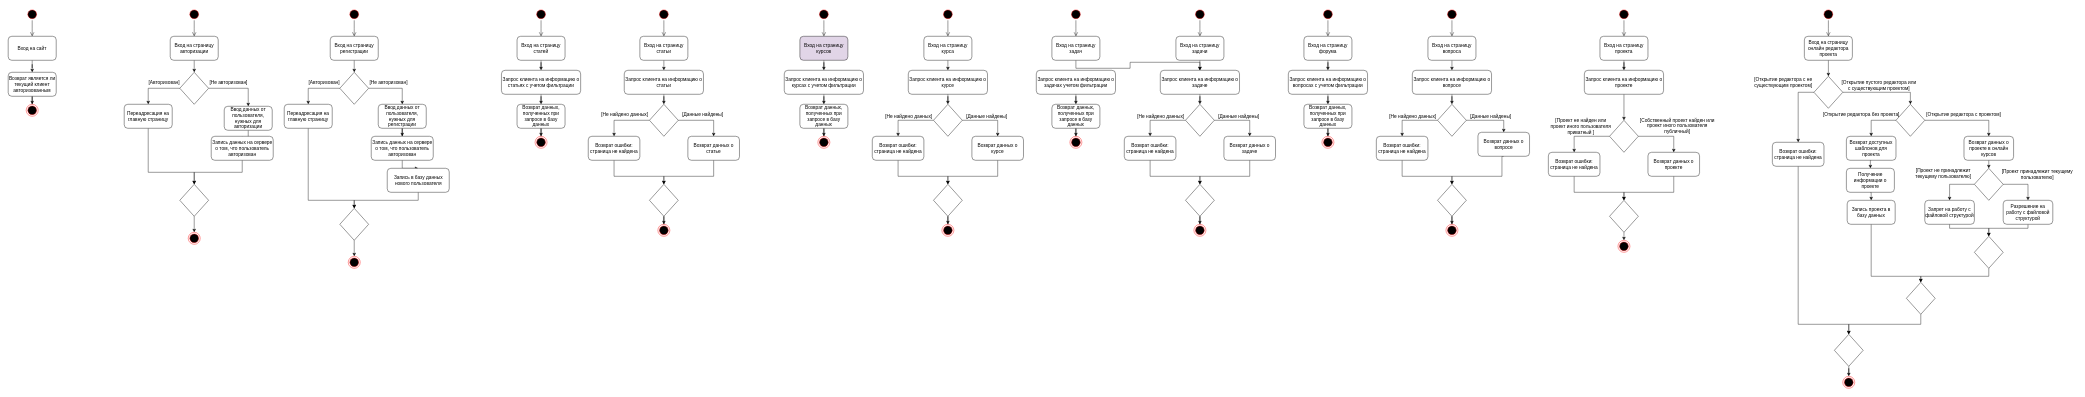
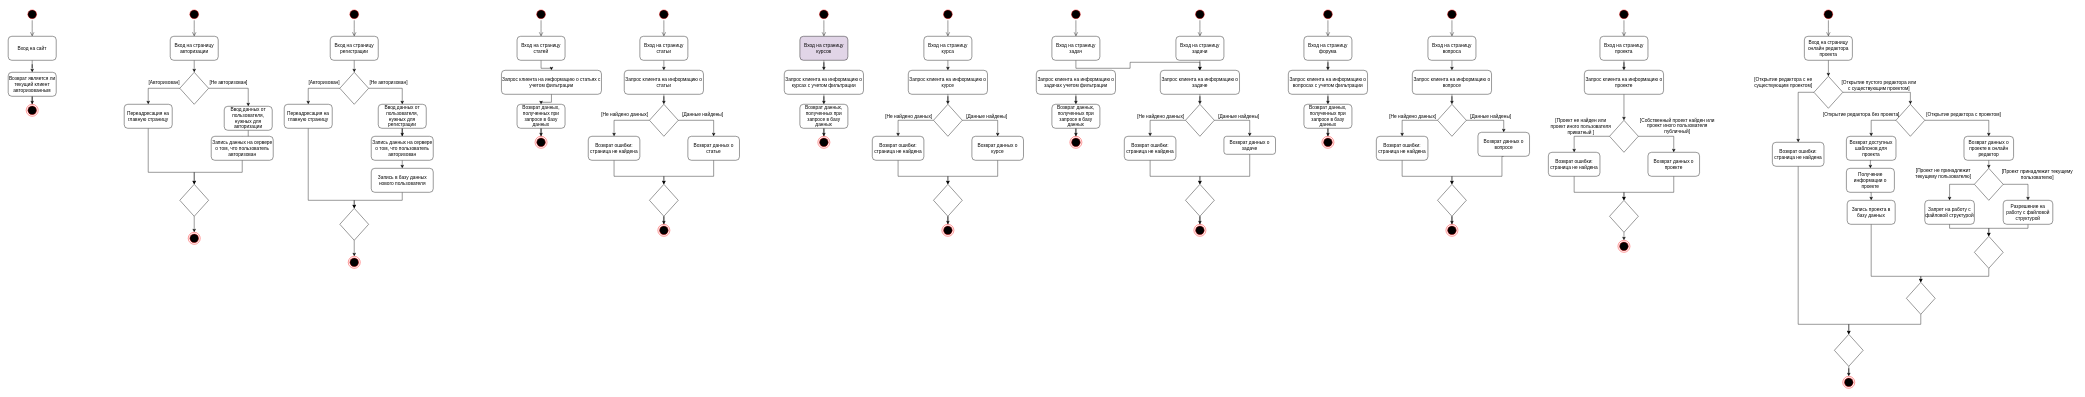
node "Запрос клиента на информацию о статьях с учетом фильтрации": size 79x24 -> 100x24
node "Возврат данных о задаче": size 52x24 -> 52x18
node "Возврат данных о проекте в онлайн курсов": label "Возврат данных о проекте в онлайн курсов" -> "Возврат данных о проекте в онлайн редактор"
node "Запись в базу данных нового пользователя": moved (418, 180) -> (402, 180)
